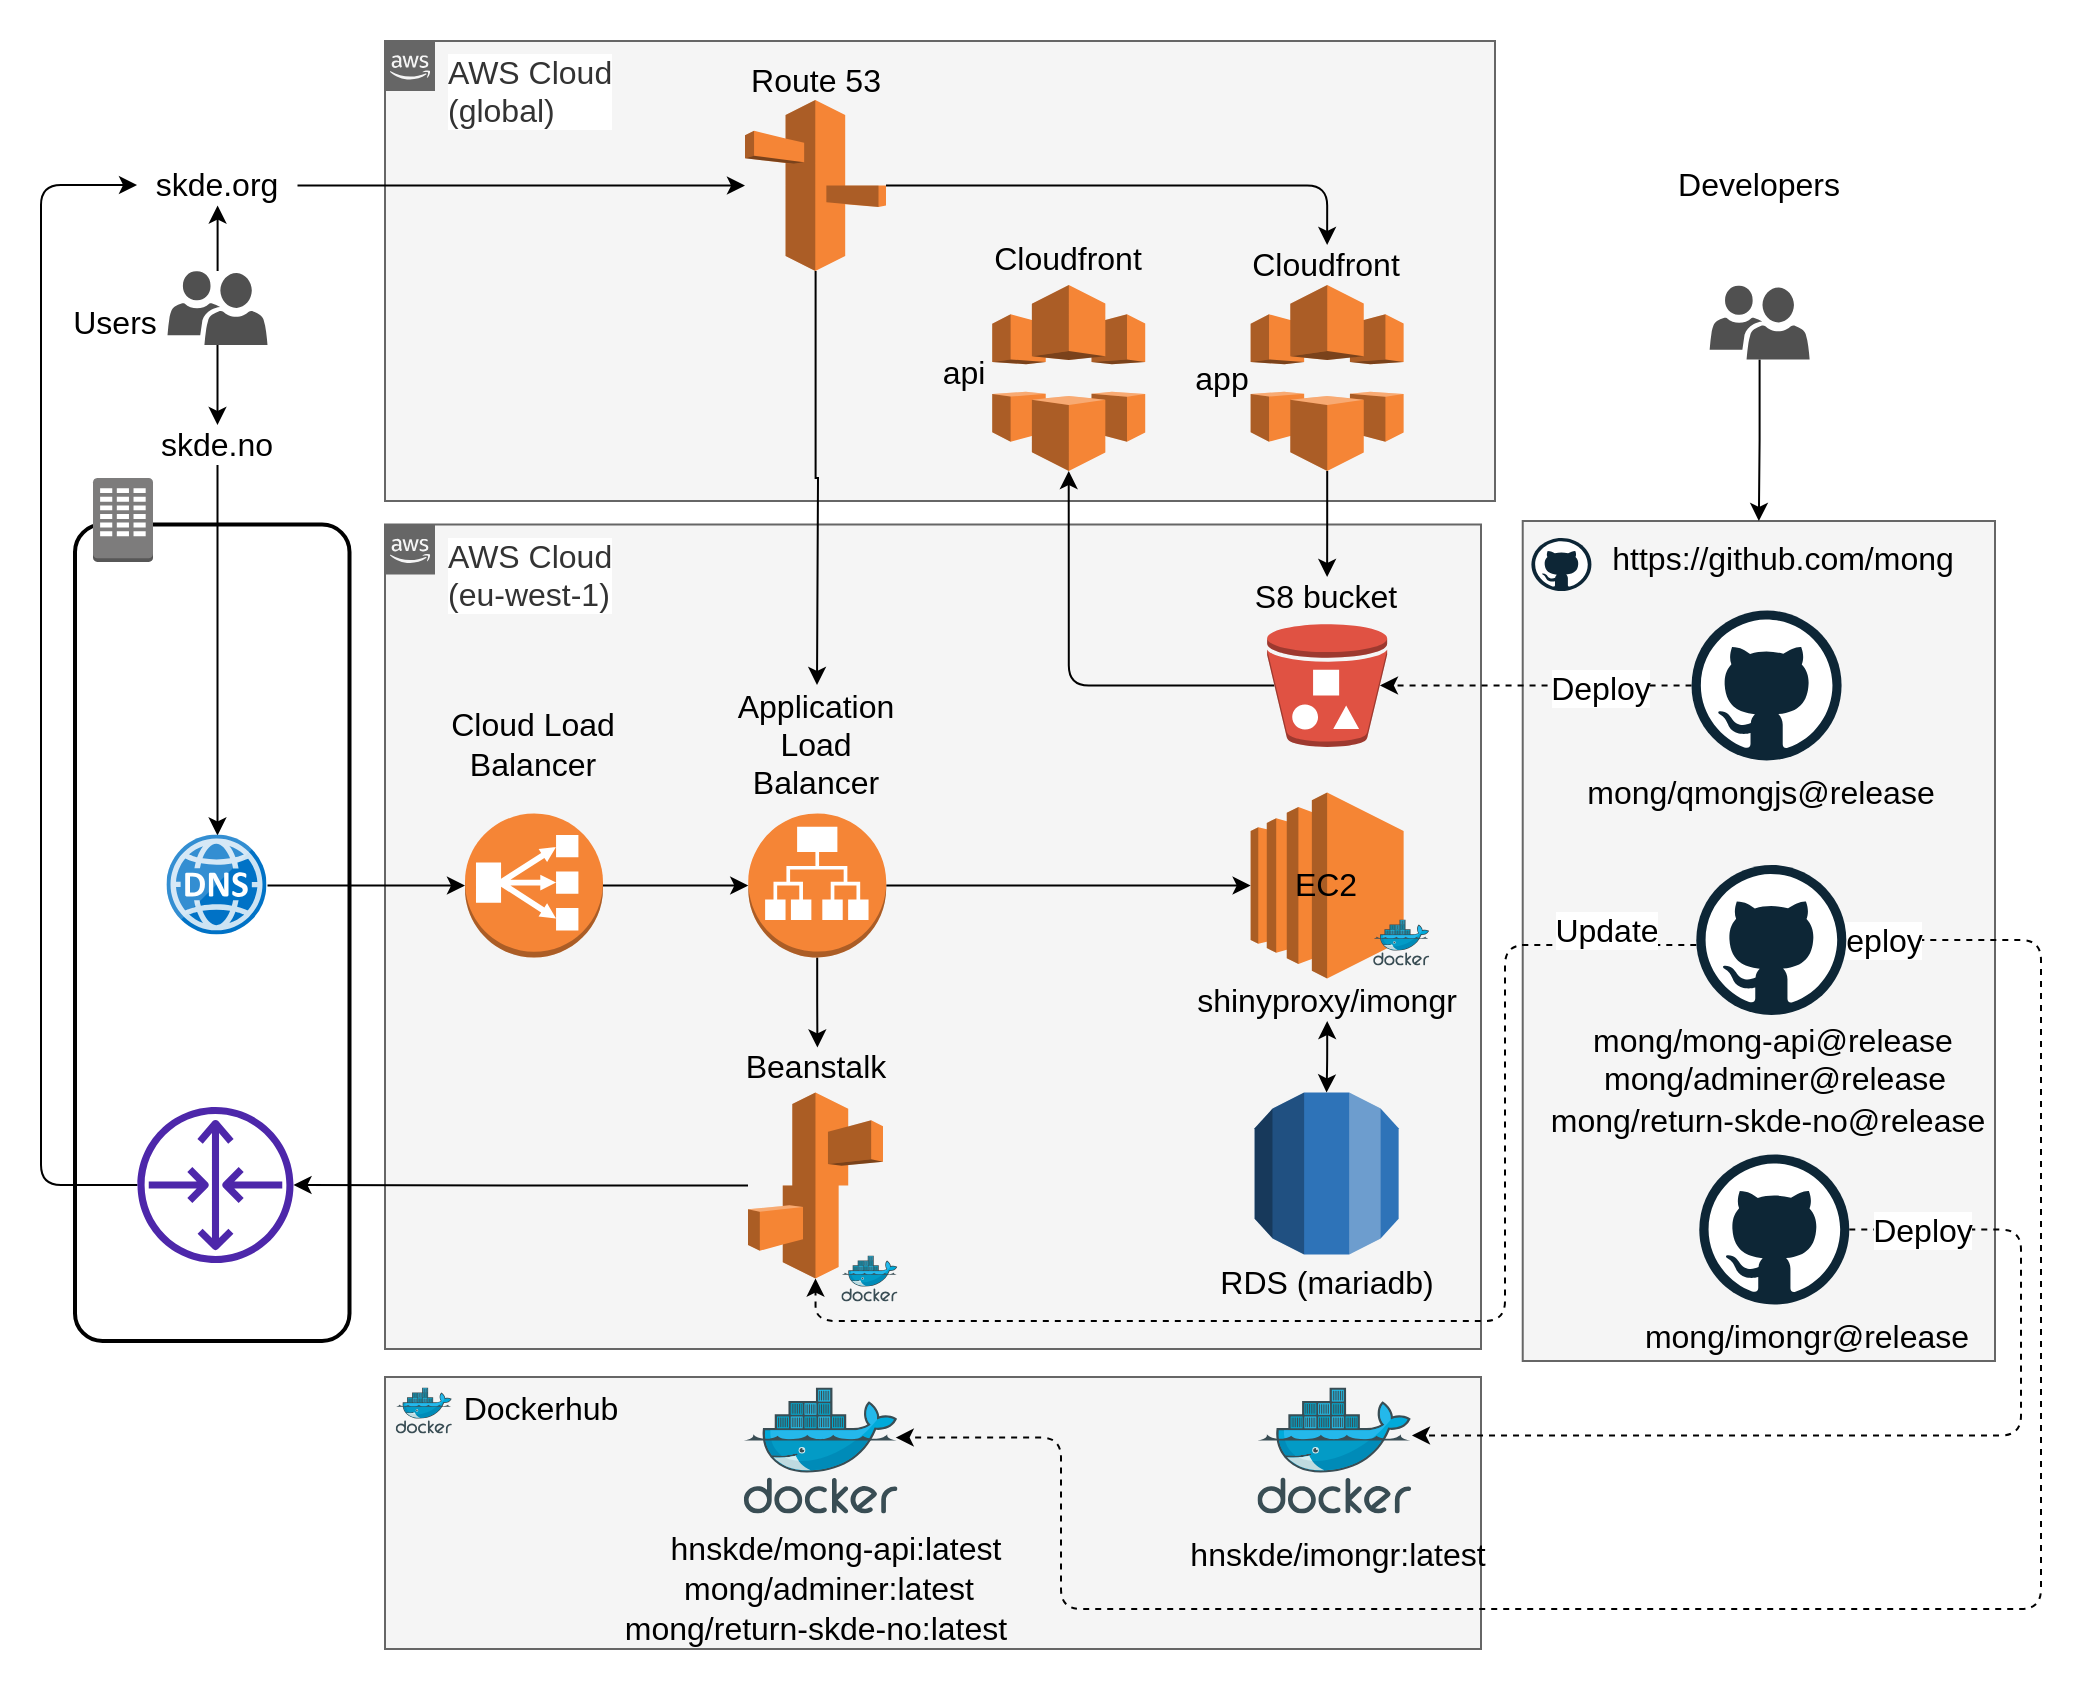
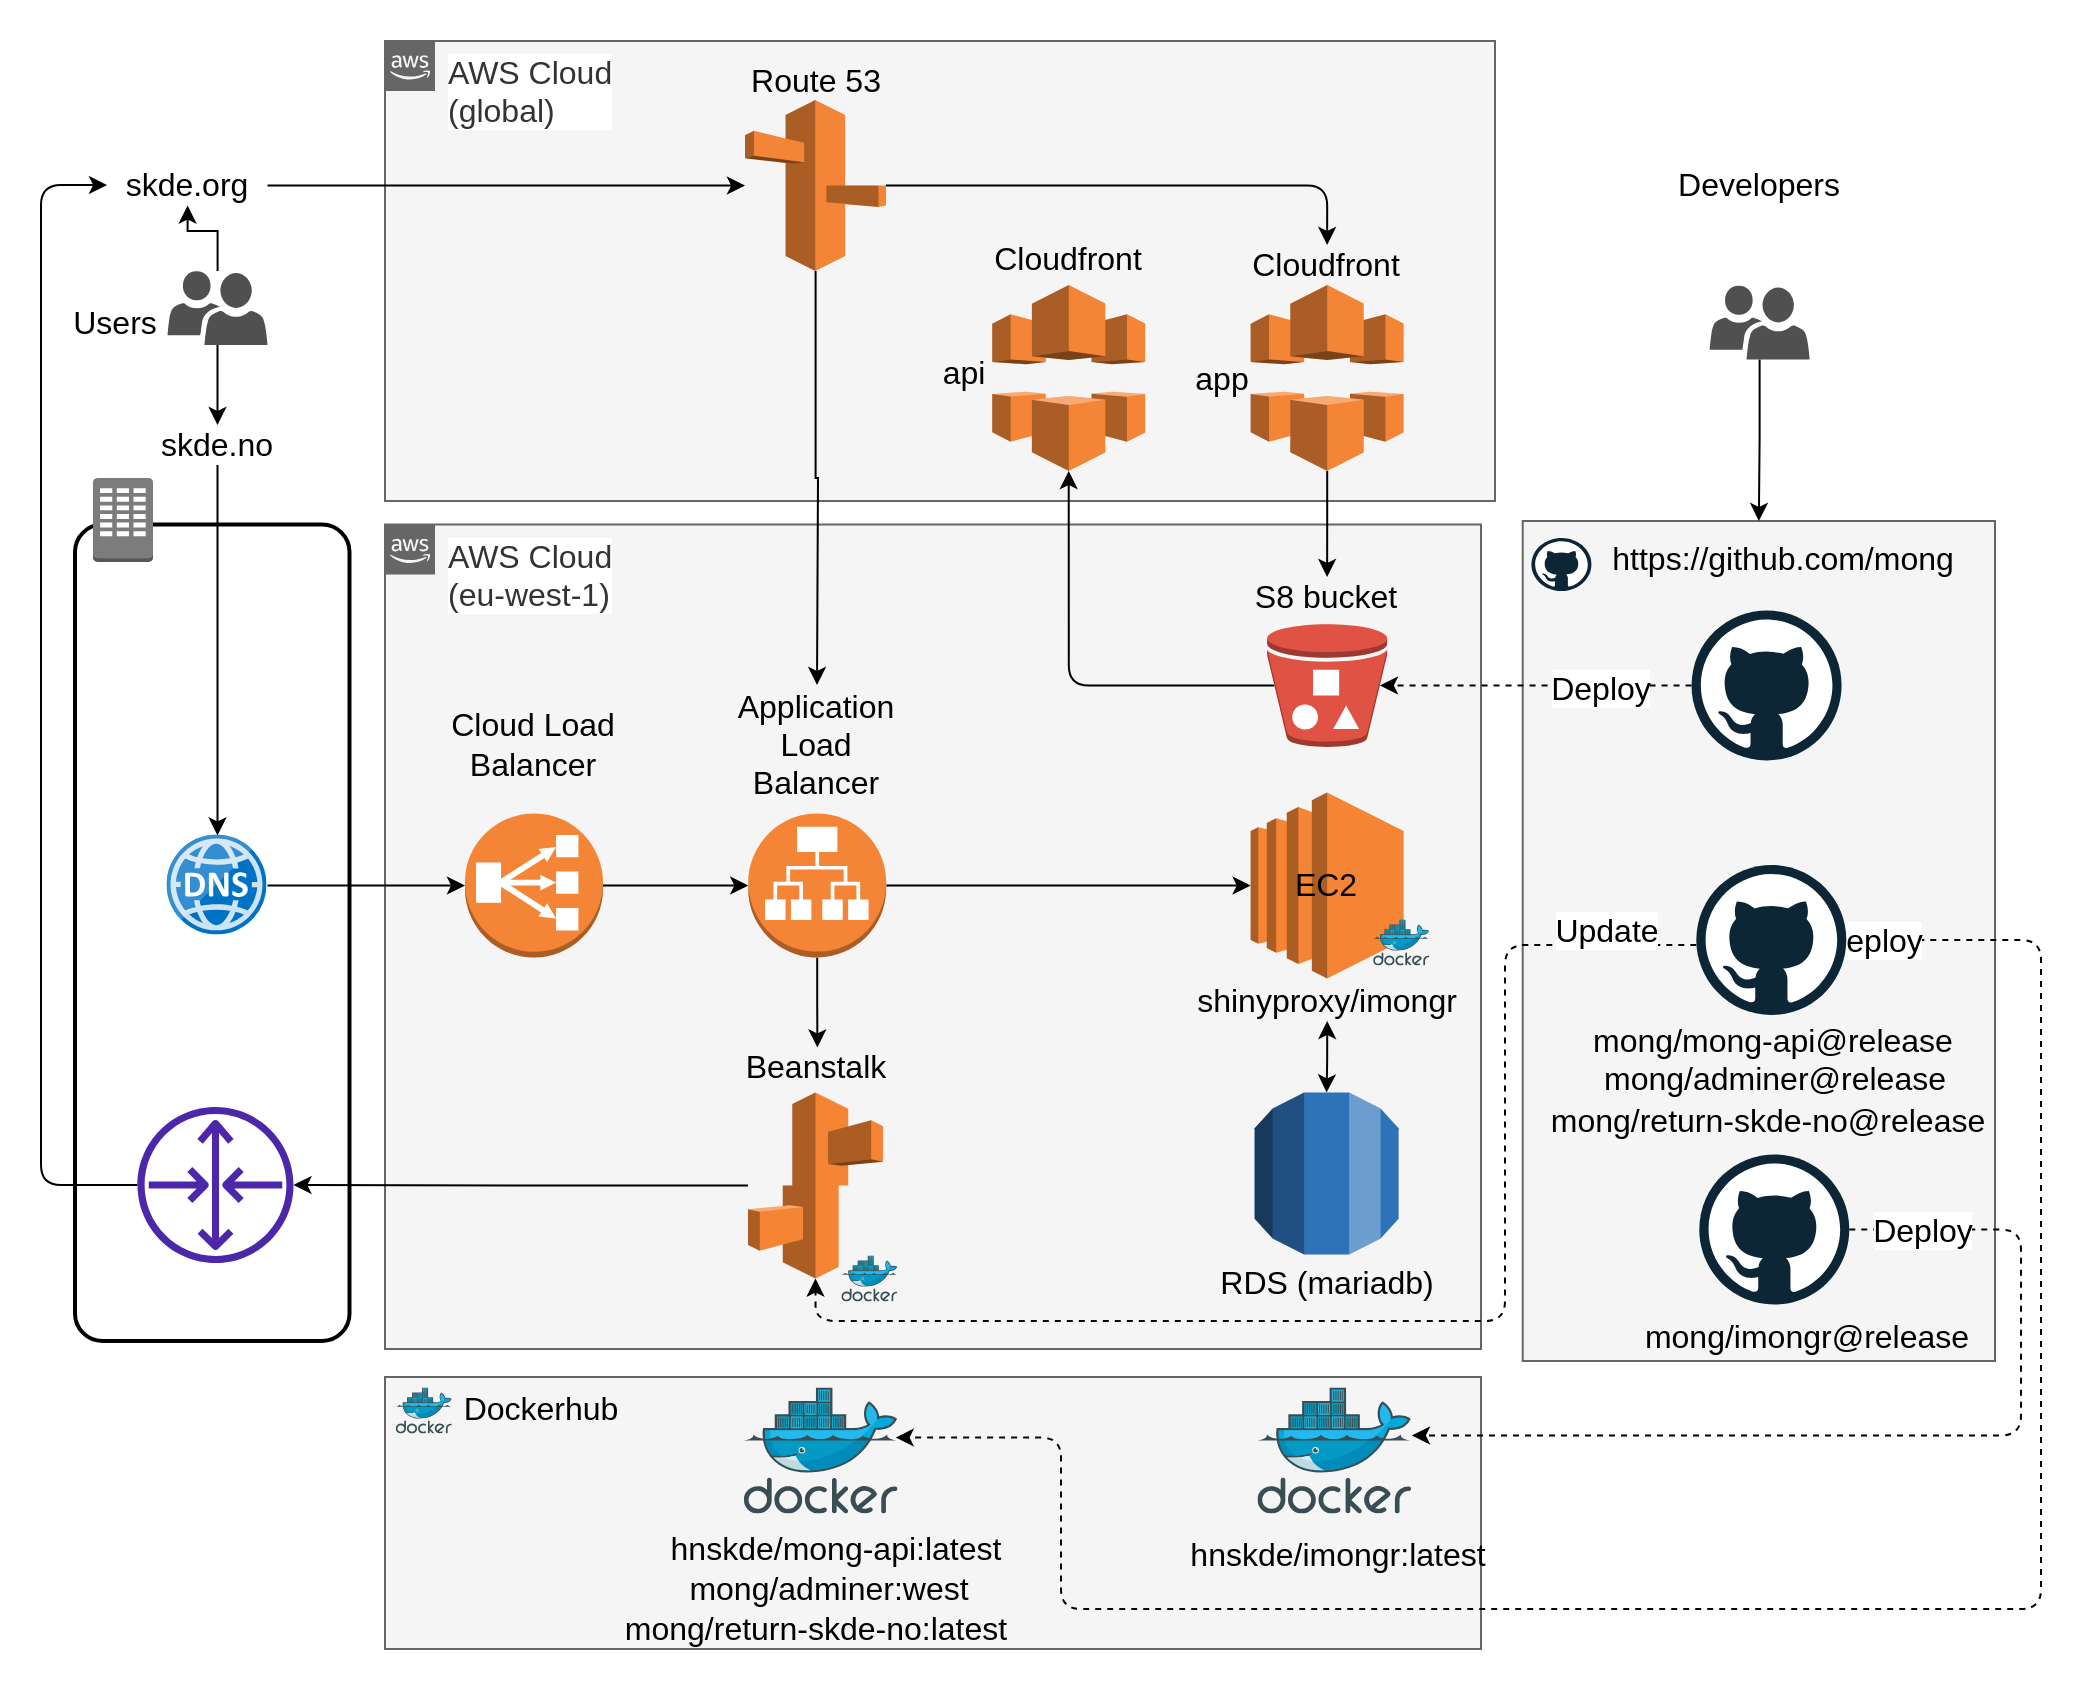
node "skde.org": moved (218, 186) -> (188, 186)
node "mong/qmongjs@release": removed
node "mong/adminer:latest": label "mong/adminer:latest" -> "mong/adminer:west"
